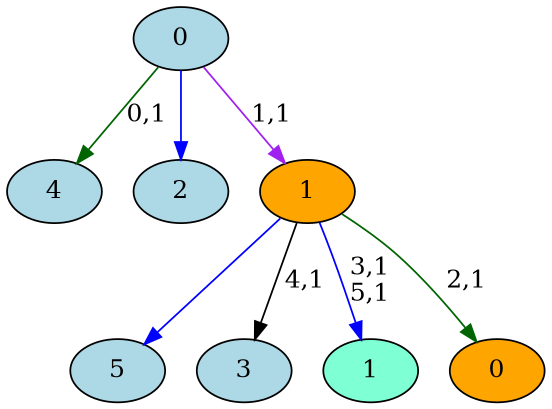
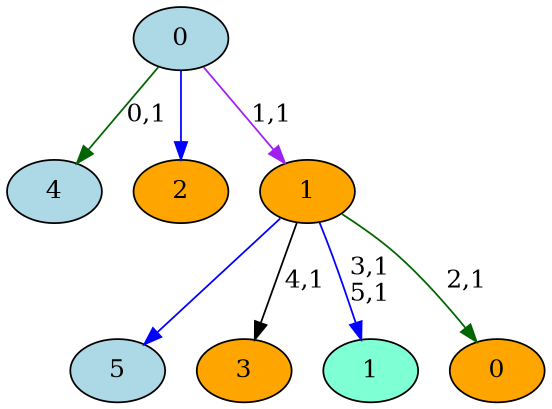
node "2": fillcolor lightblue -> orange
node "3": fillcolor lightblue -> orange
